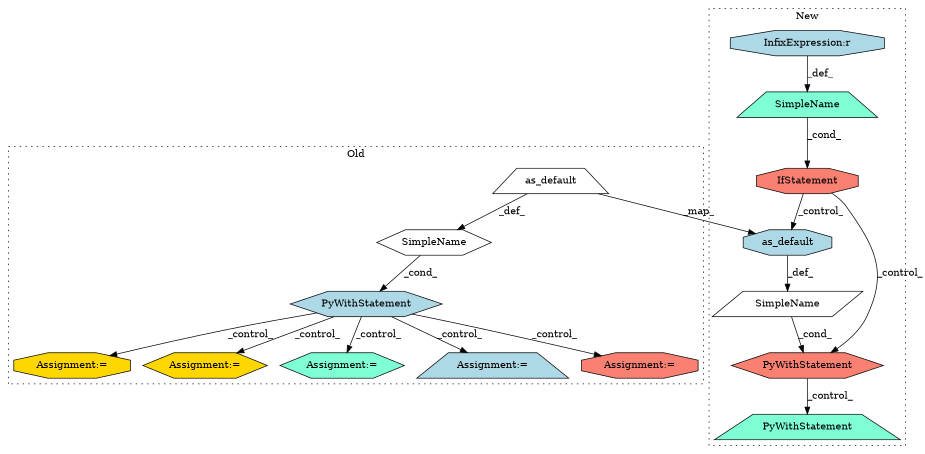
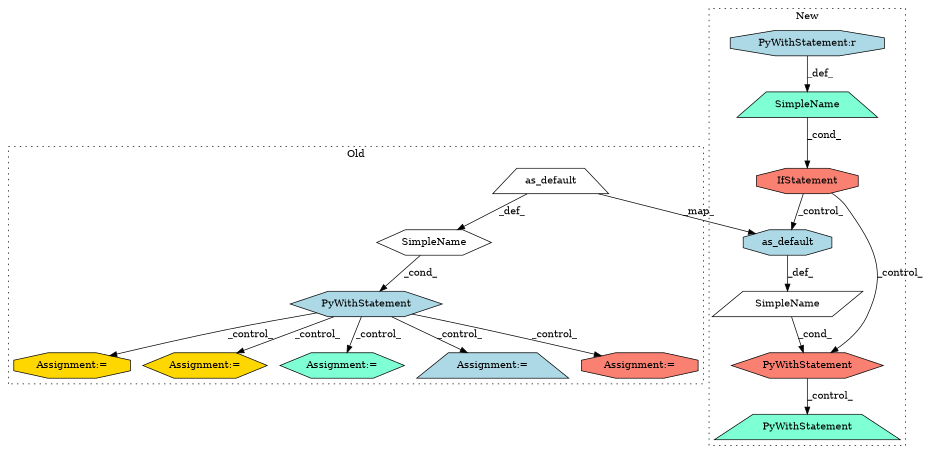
node "InfixExpression:r": label "InfixExpression:r" -> "PyWithStatement:r"
